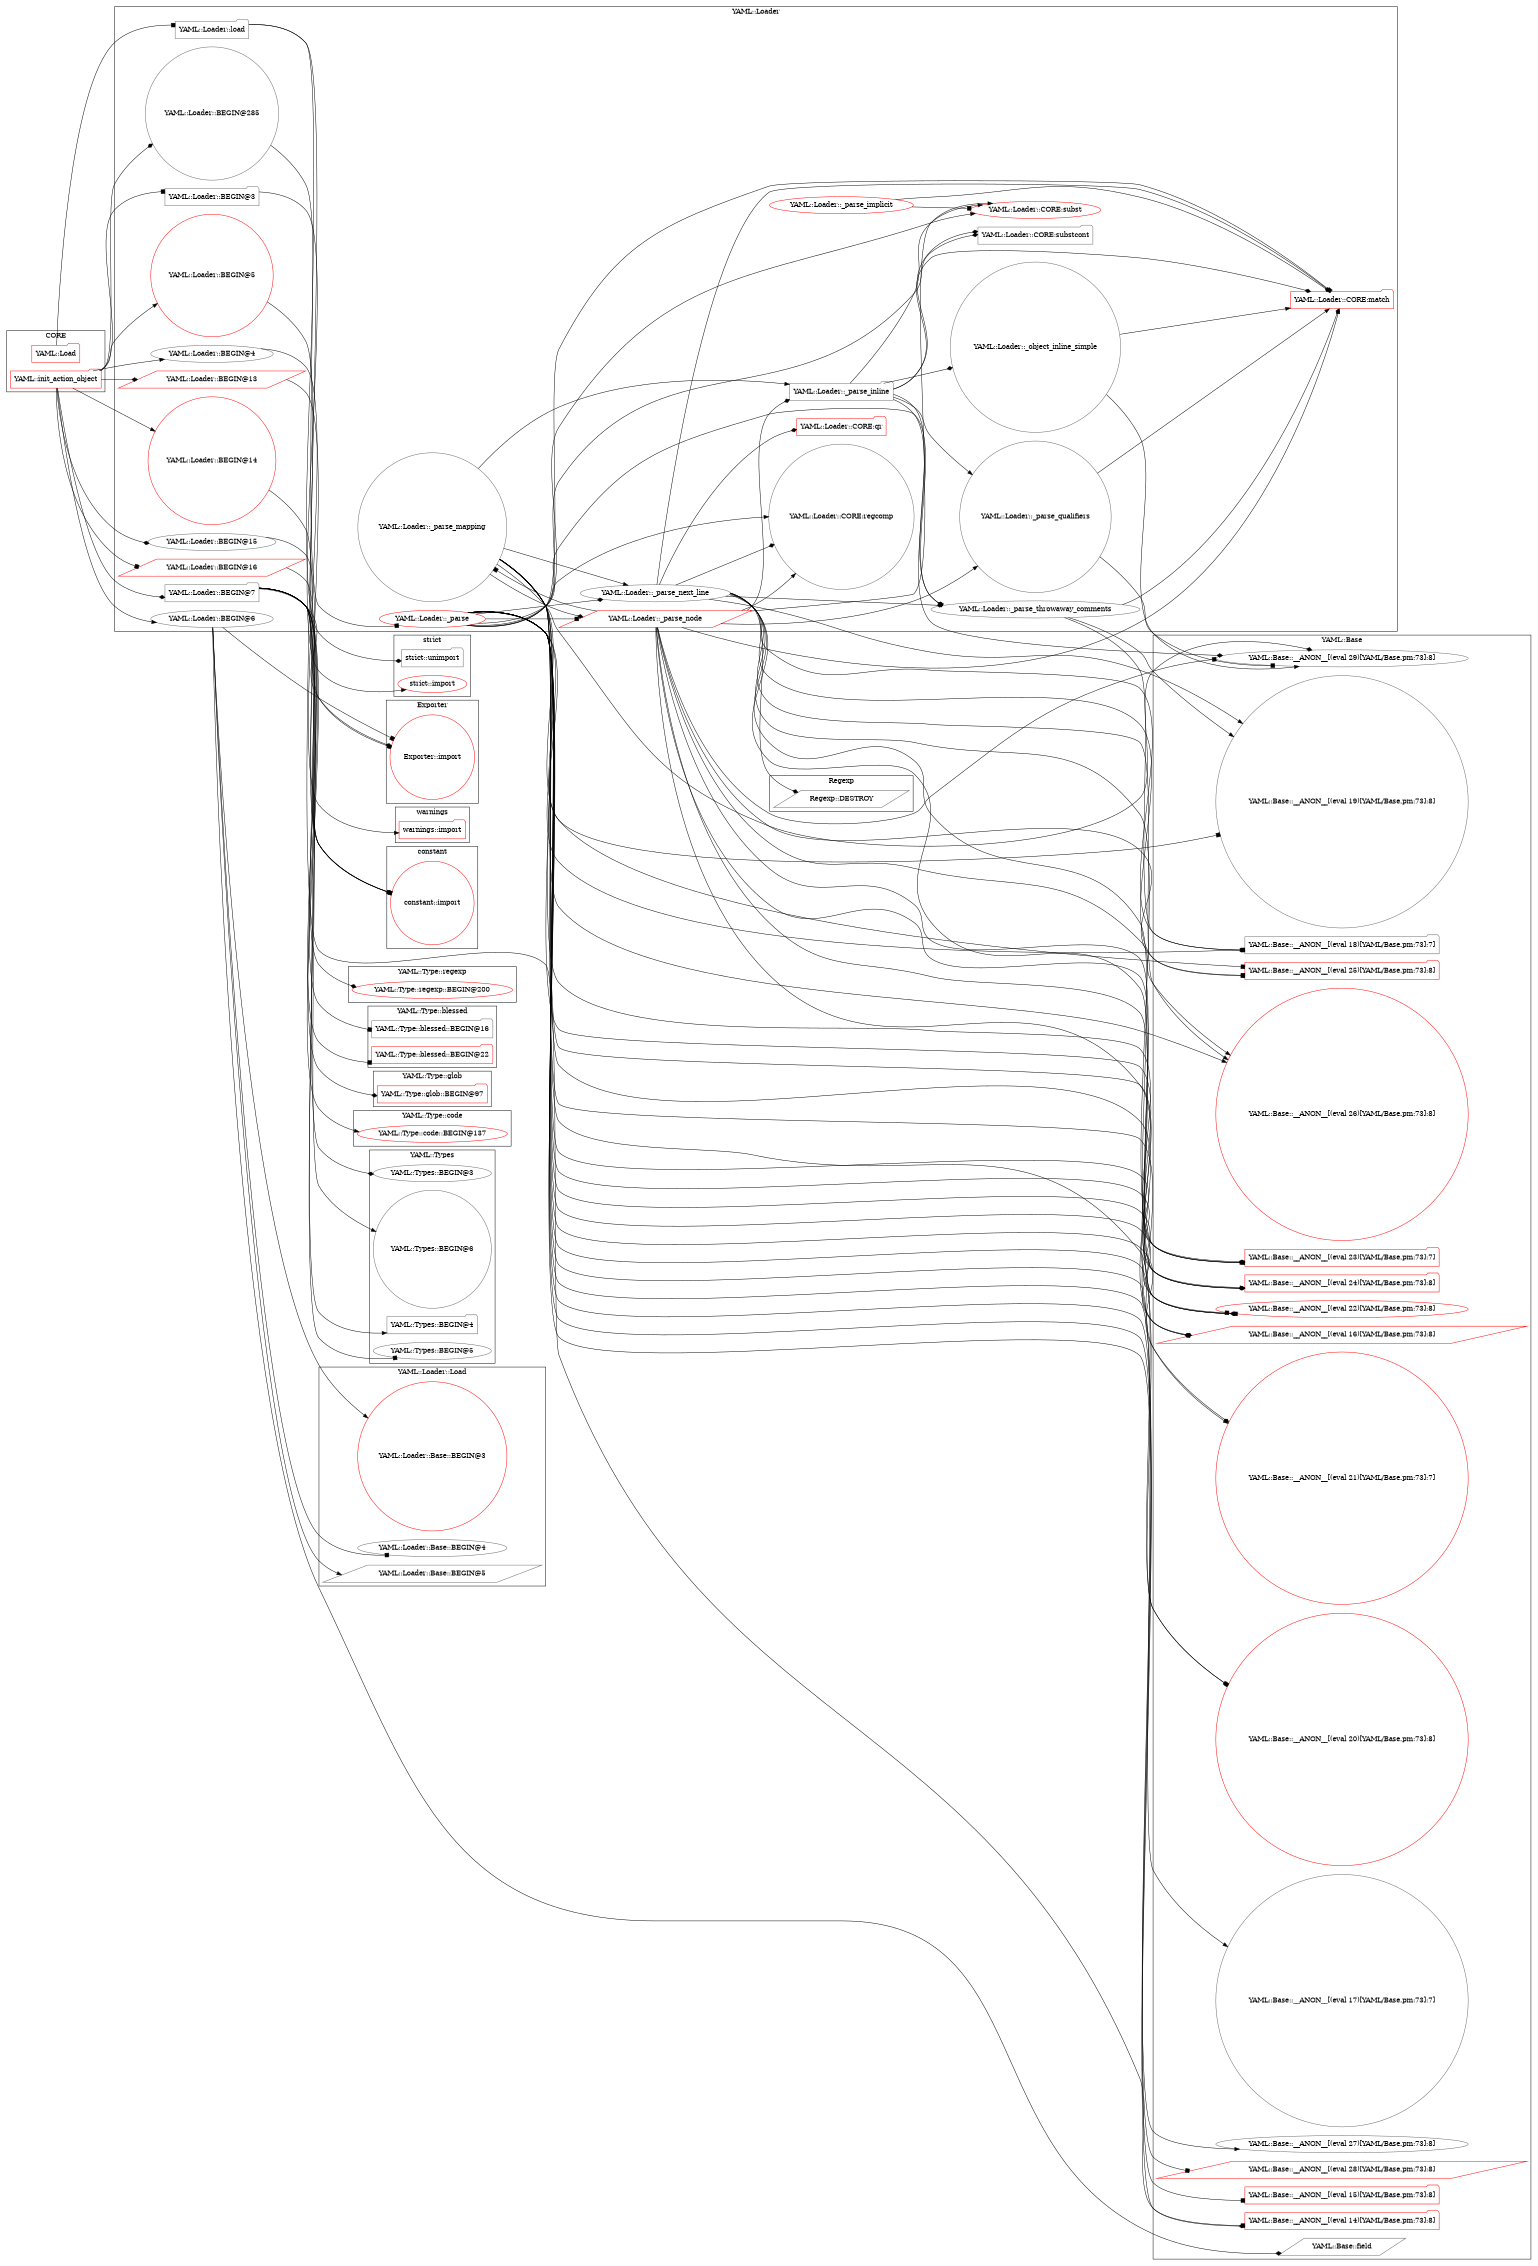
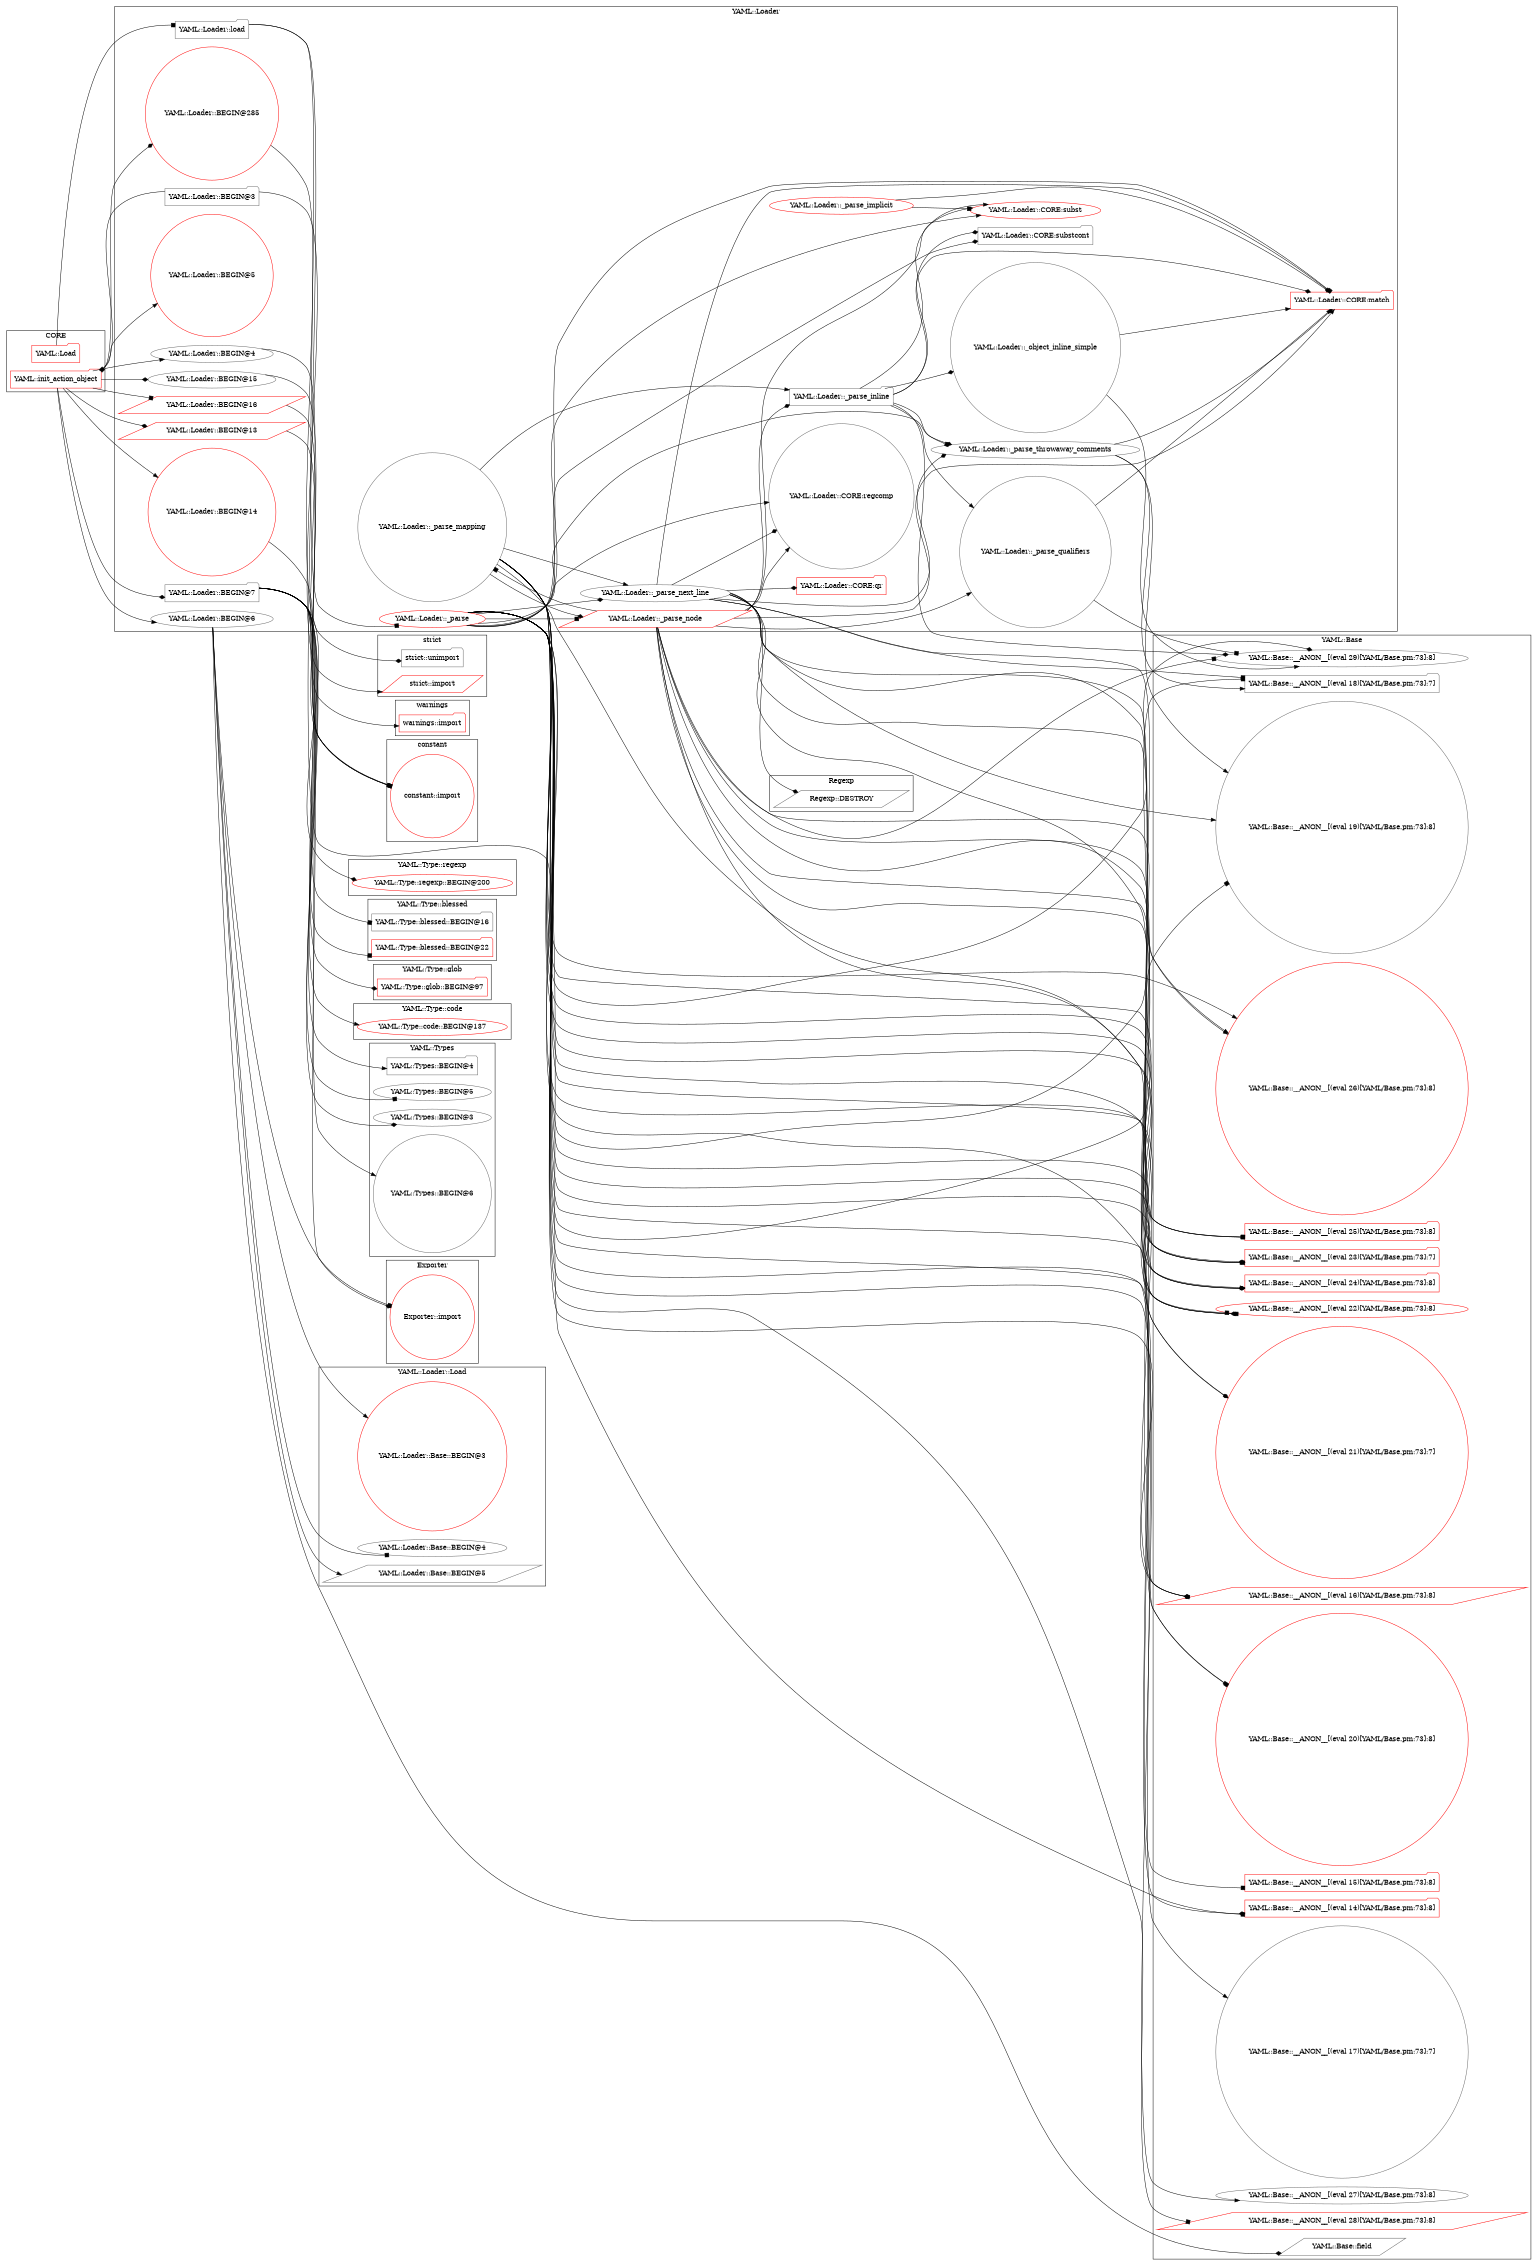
node "YAML::Loader::BEGIN@285": color gray40 -> red
edge "YAML::init_action_object" -> "YAML::Loader::BEGIN@3": reversed
edge "YAML::Loader::BEGIN@5" -> "Exporter::import": removed
node "strict::import": shape ellipse -> parallelogram
